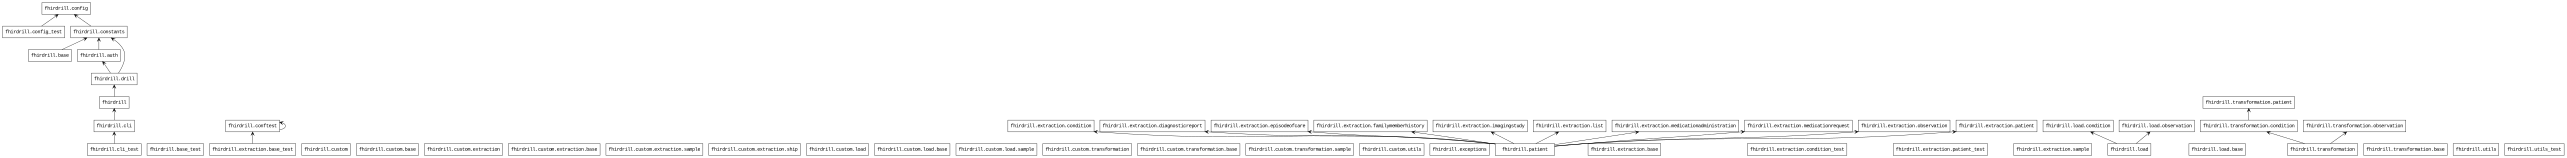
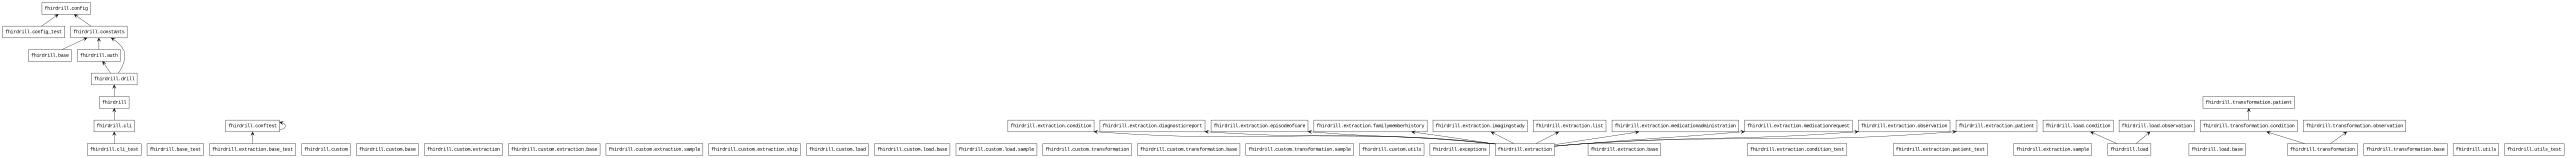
node "fhirdrill.patient": label "fhirdrill.patient" -> "fhirdrill.extraction"
